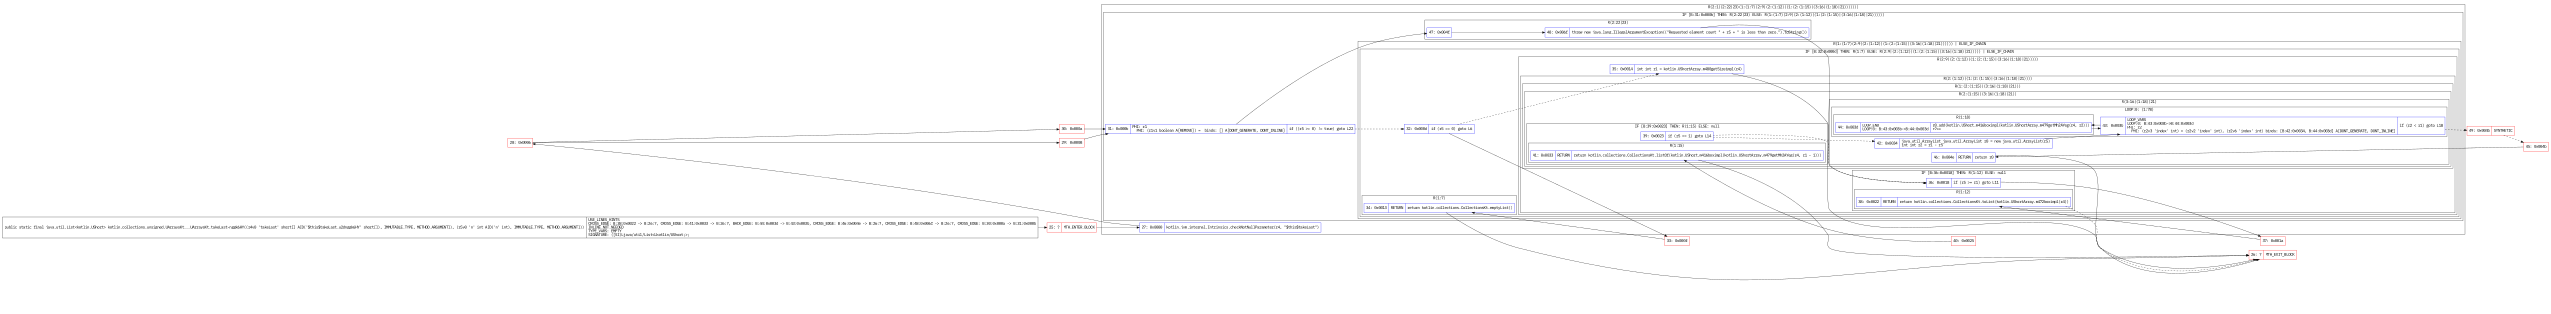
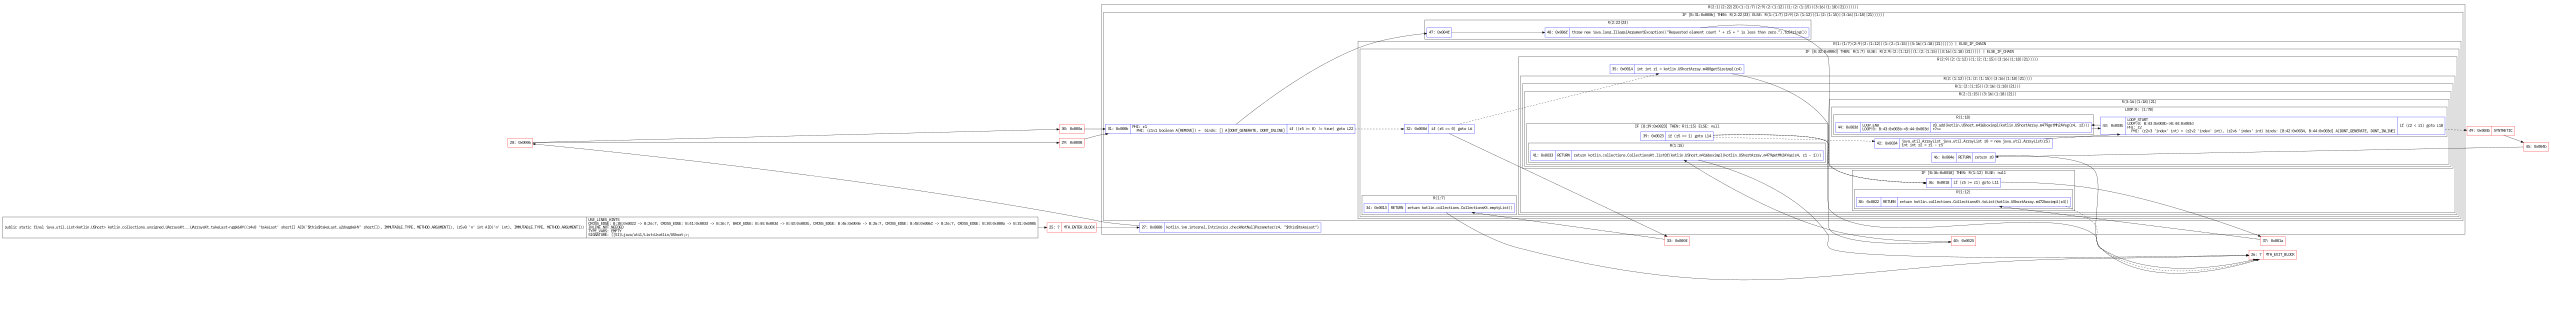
node "43: 0x003b": text "LOOP_VARS" -> "LOOP_START"
edge "49: 0x004b" -> "45: 0x004b": style dashed -> solid
edge "39: 0x0023" -> "40: 0x0025": added
